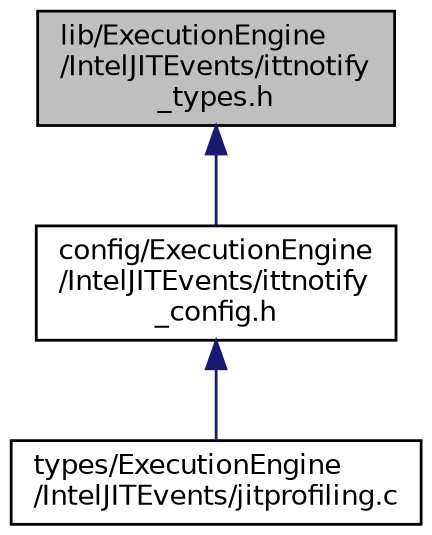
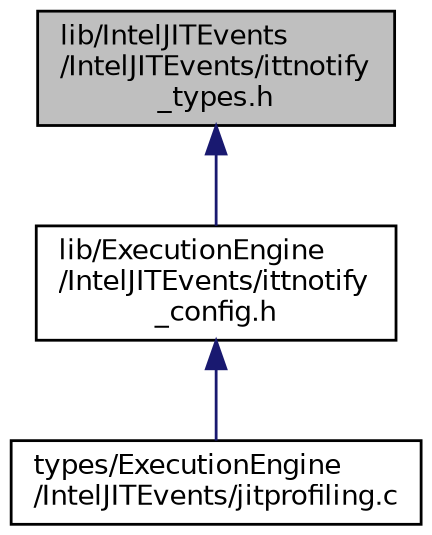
node "lib/ExecutionEngine /IntelJITEvents/ittnotify _types.h": label "lib/ExecutionEngine /IntelJITEvents/ittnotify _types.h" -> "lib/IntelJITEvents /IntelJITEvents/ittnotify _types.h"
node "config/ExecutionEngine /IntelJITEvents/ittnotify _config.h": label "config/ExecutionEngine /IntelJITEvents/ittnotify _config.h" -> "lib/ExecutionEngine /IntelJITEvents/ittnotify _config.h"
